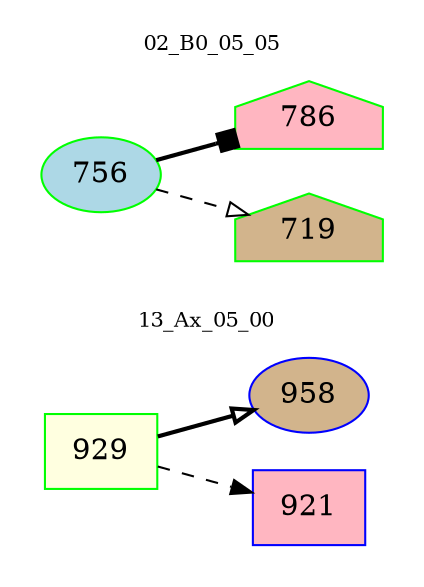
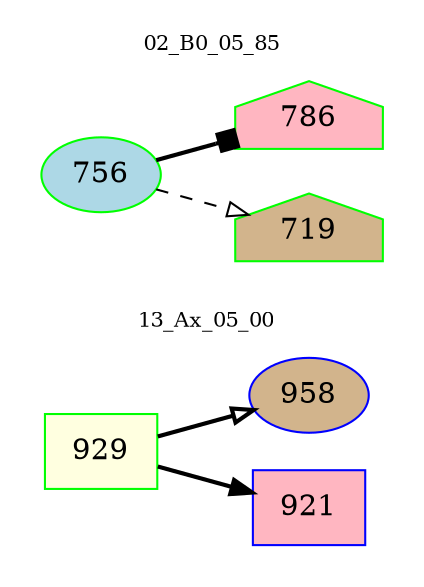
cluster "02_B0_05_05": label "02_B0_05_05" -> "02_B0_05_85"
edge "929" -> "921": style dashed -> bold
